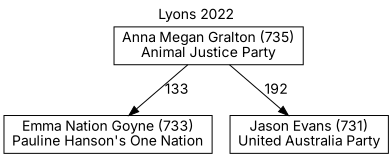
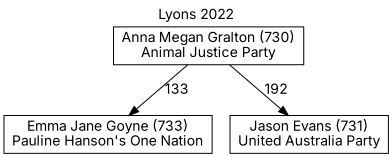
node "Anna Megan Gralton (735) Animal Justice Party": label "Anna Megan Gralton (735) Animal Justice Party" -> "Anna Megan Gralton (730) Animal Justice Party"
node "Emma Nation Goyne (733) Pauline Hanson's One Nation": label "Emma Nation Goyne (733) Pauline Hanson's One Nation" -> "Emma Jane Goyne (733) Pauline Hanson's One Nation"
